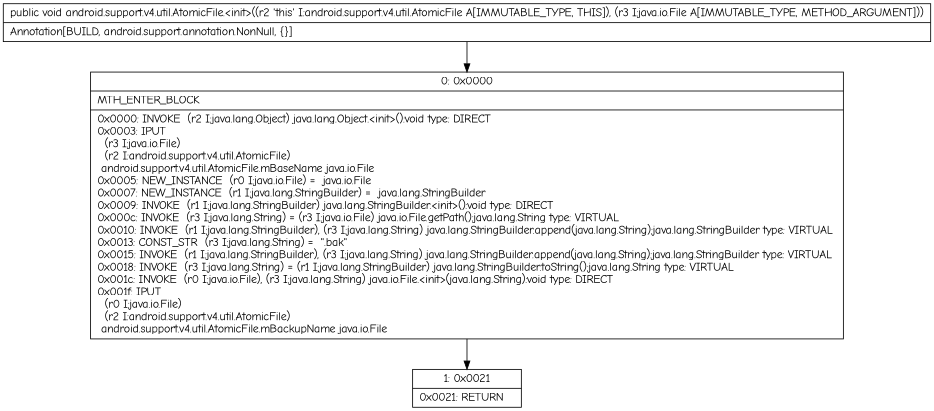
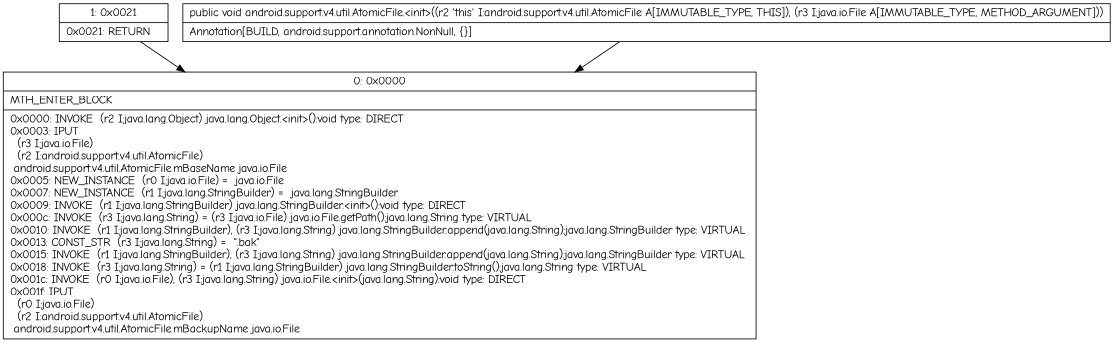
edge "0: 0x0000" -> "1: 0x0021": reversed
